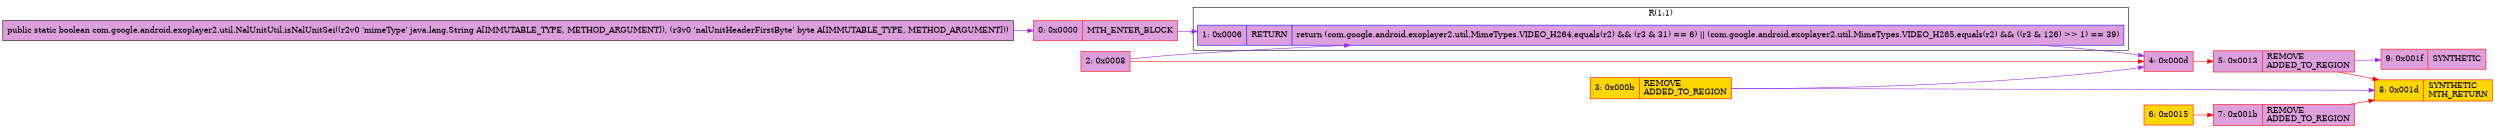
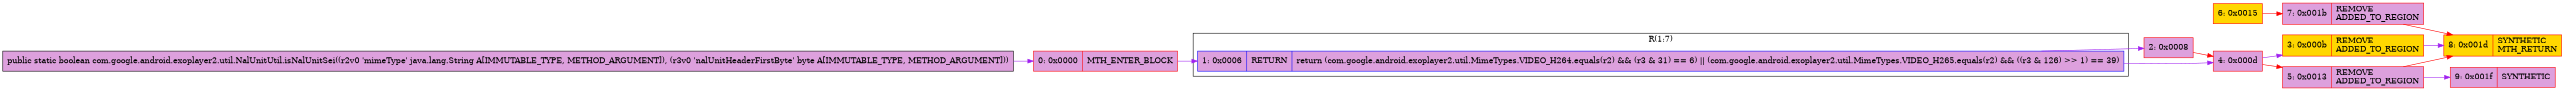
cluster "R(1:1)": label "R(1:1)" -> "R(1:7)"
edge "2: 0x0008" -> "1: 0x0006": reversed
edge "3: 0x000b" -> "4: 0x000d": reversed
